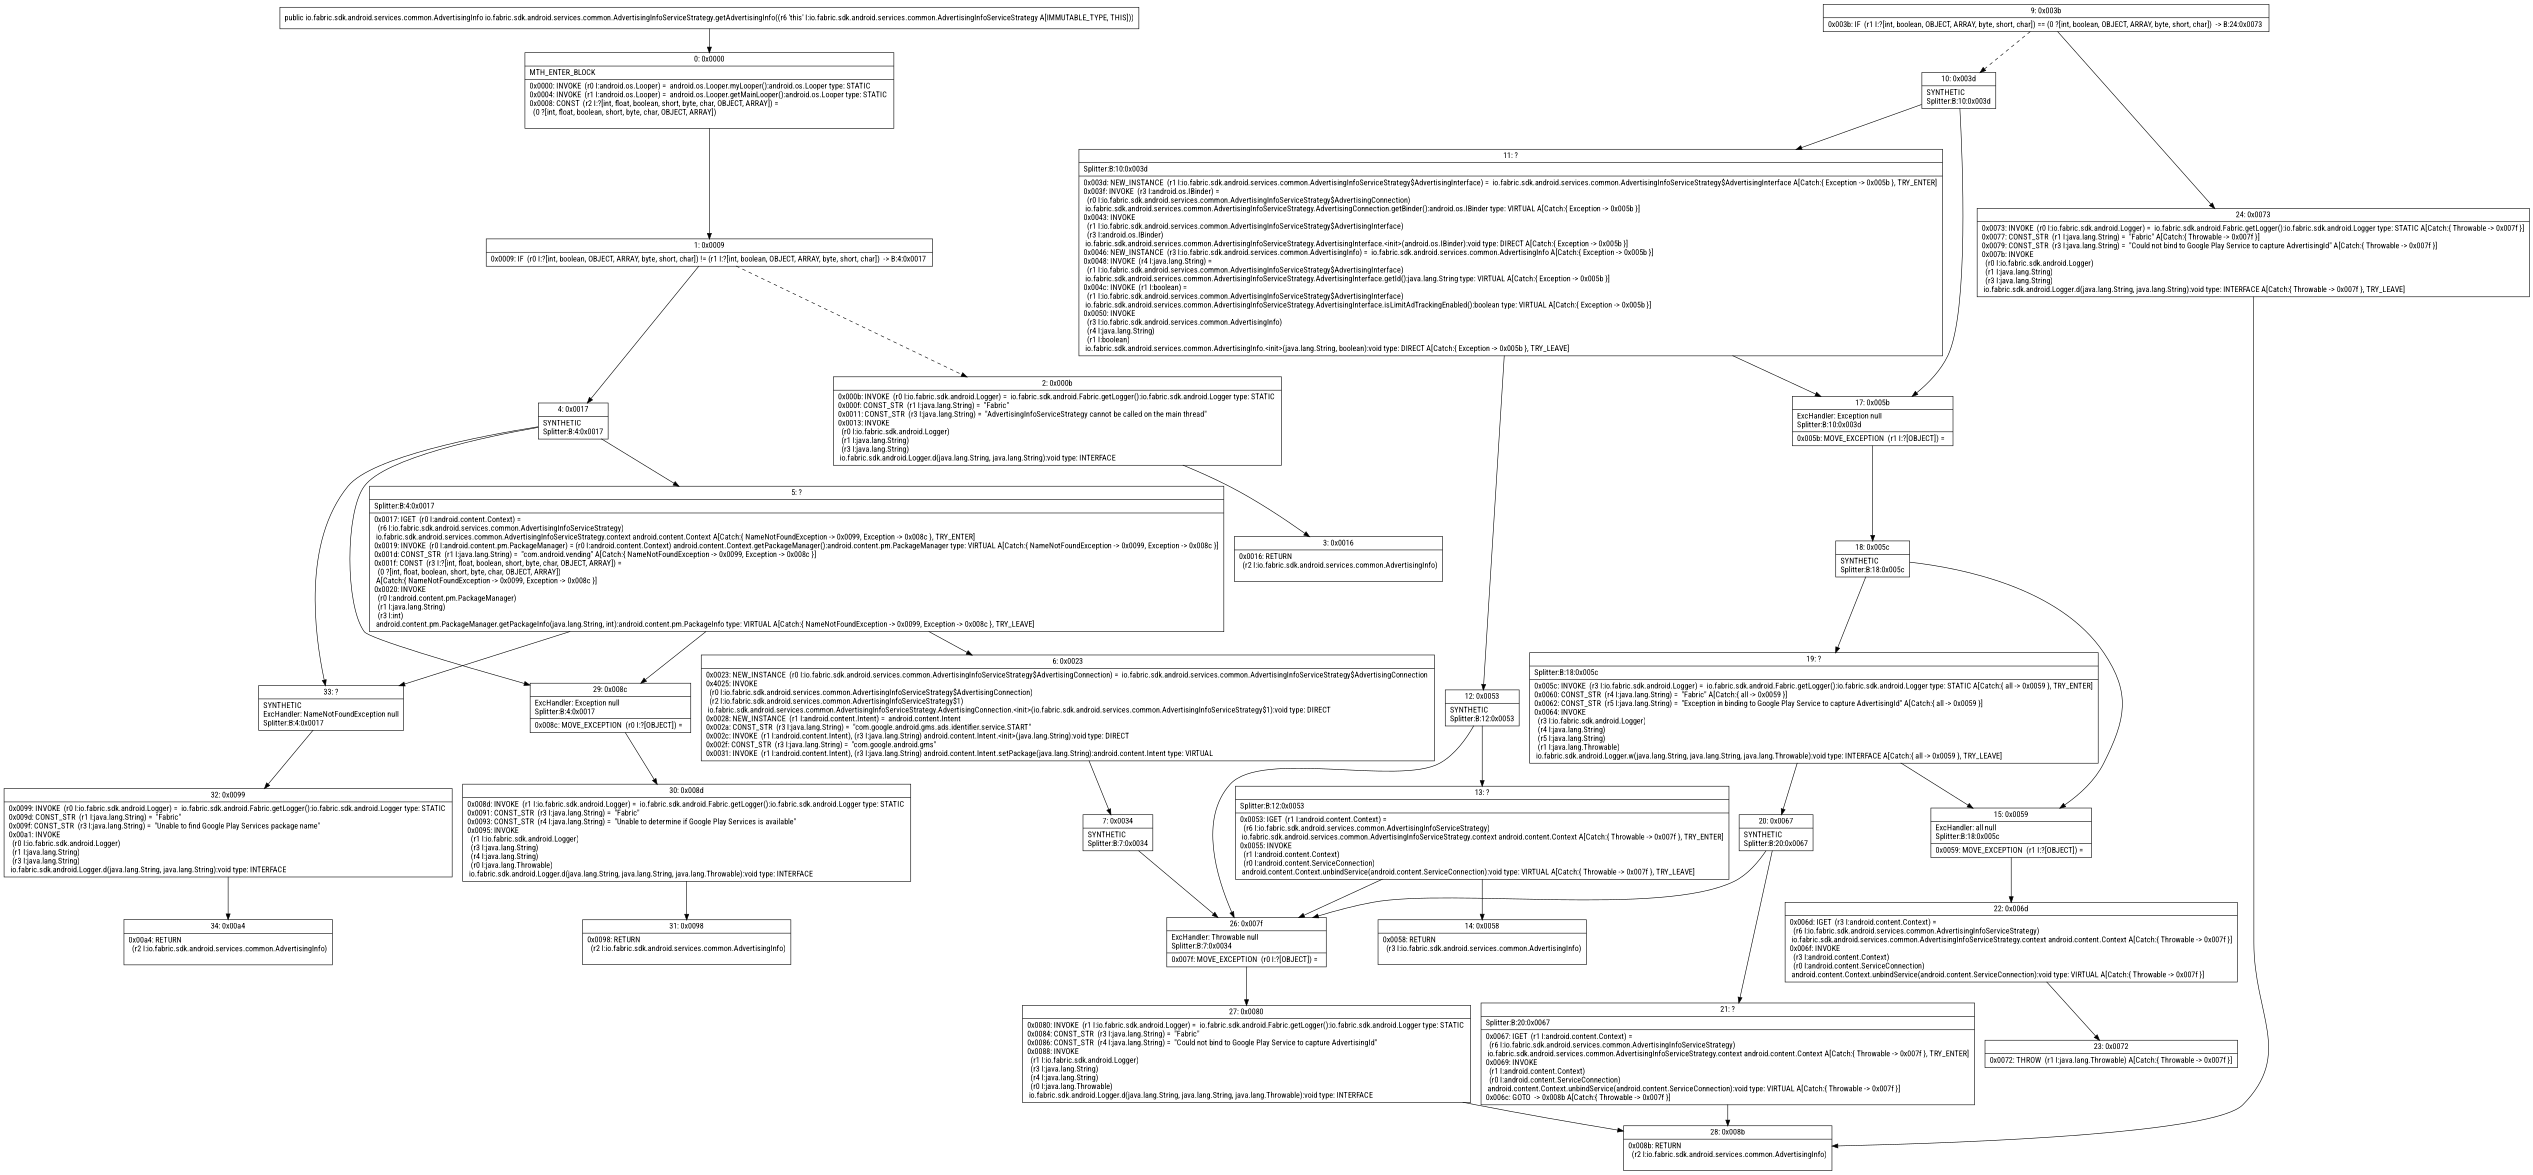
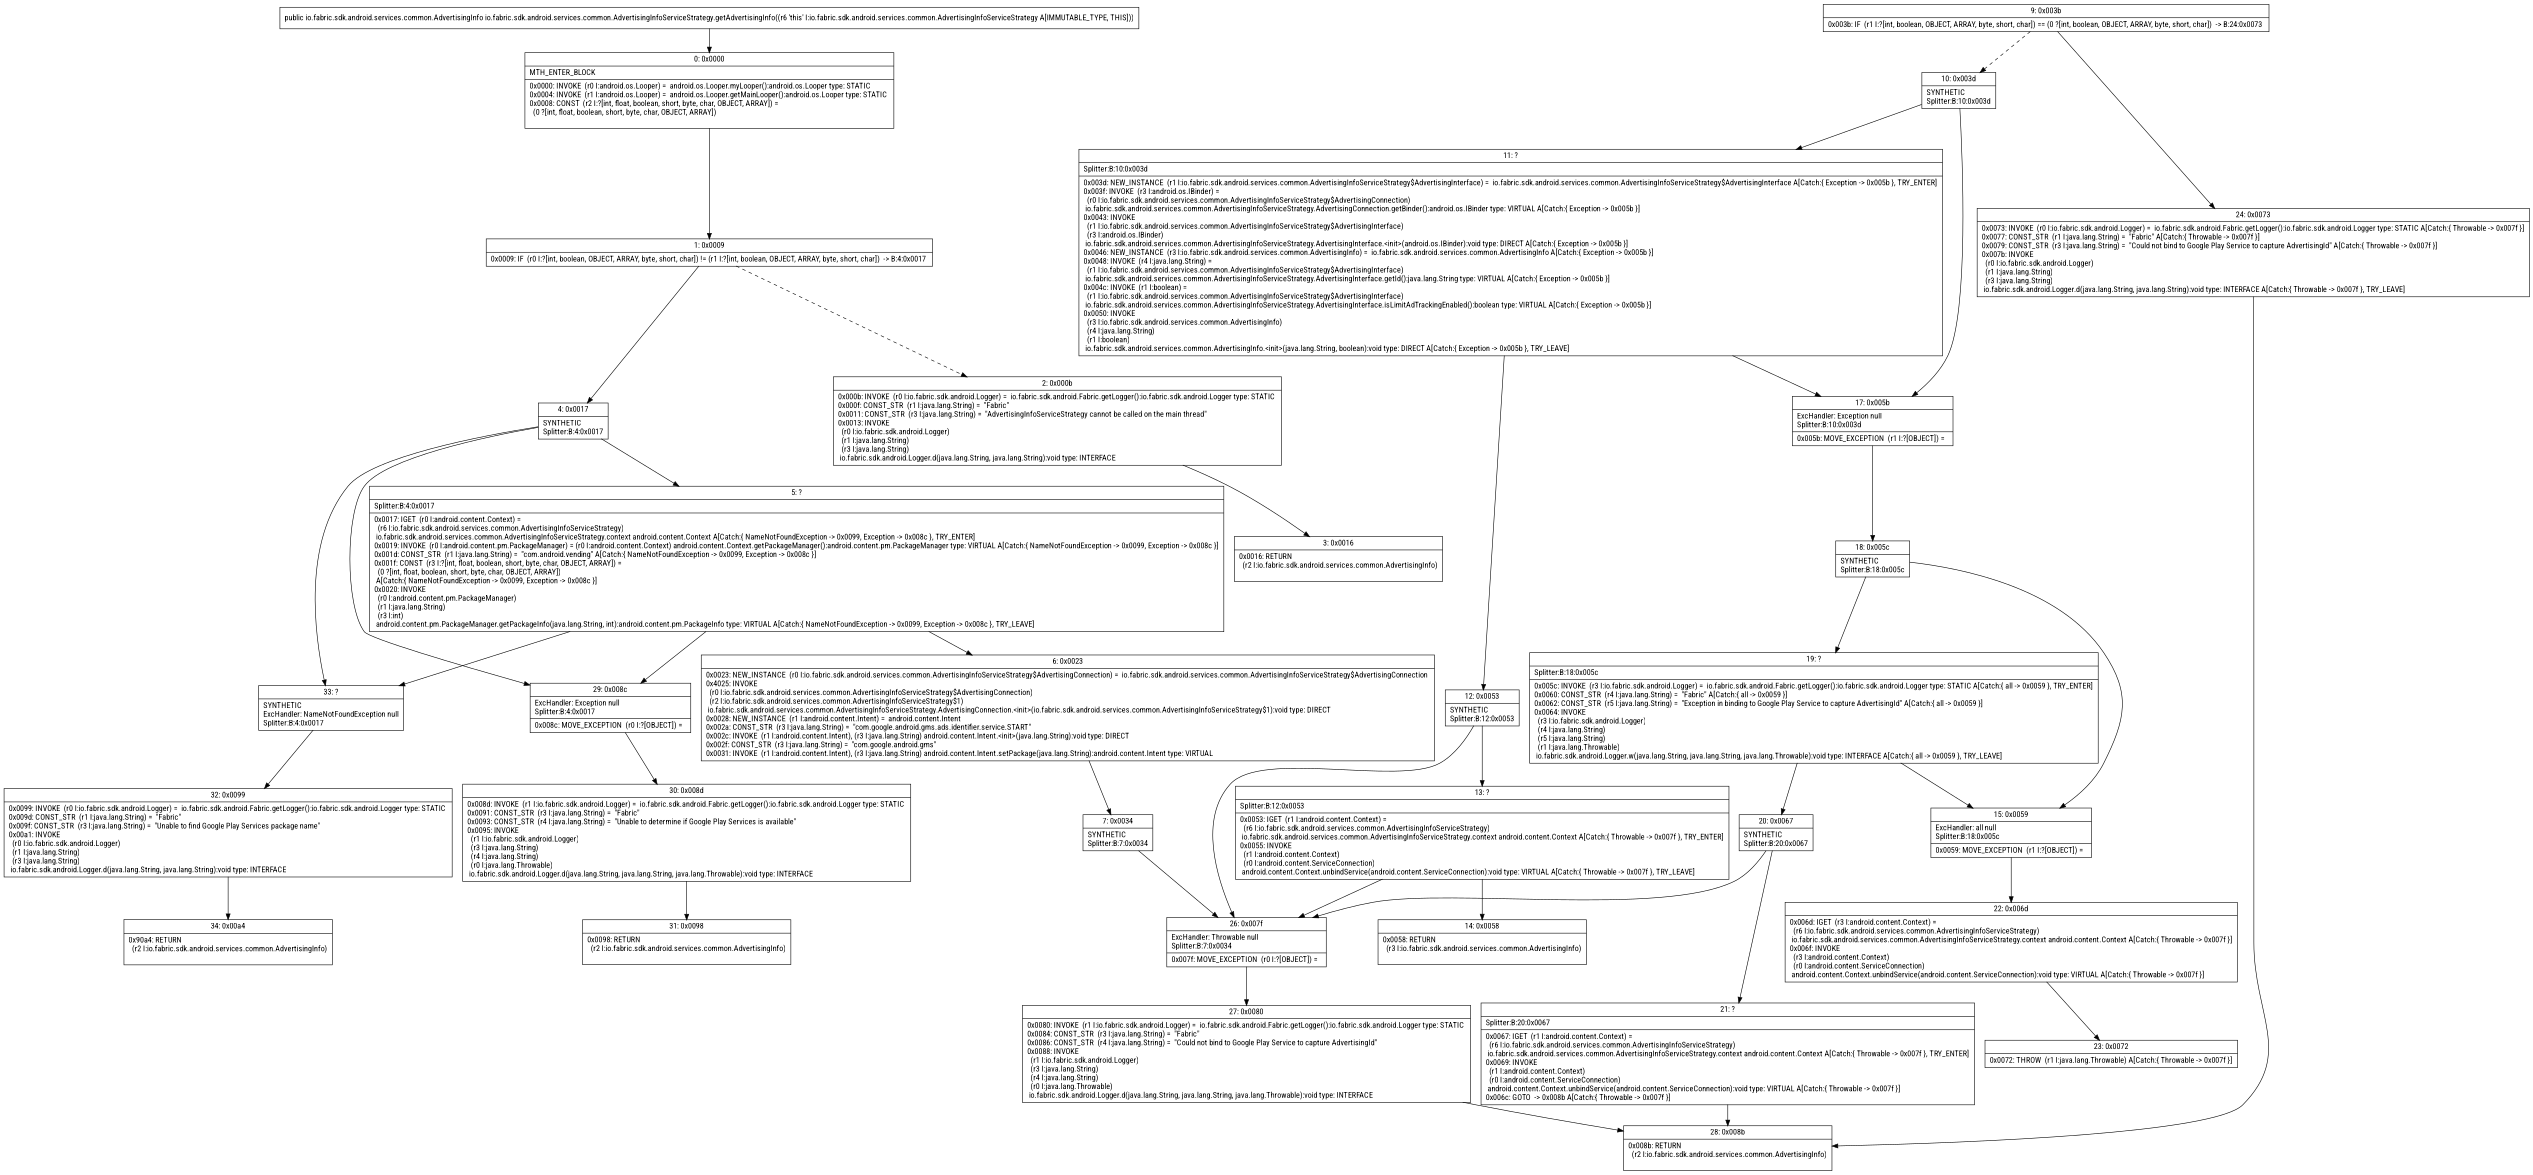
node "34: 0x00a4": text "0x00a4: RETURN" -> "0x90a4: RETURN"
